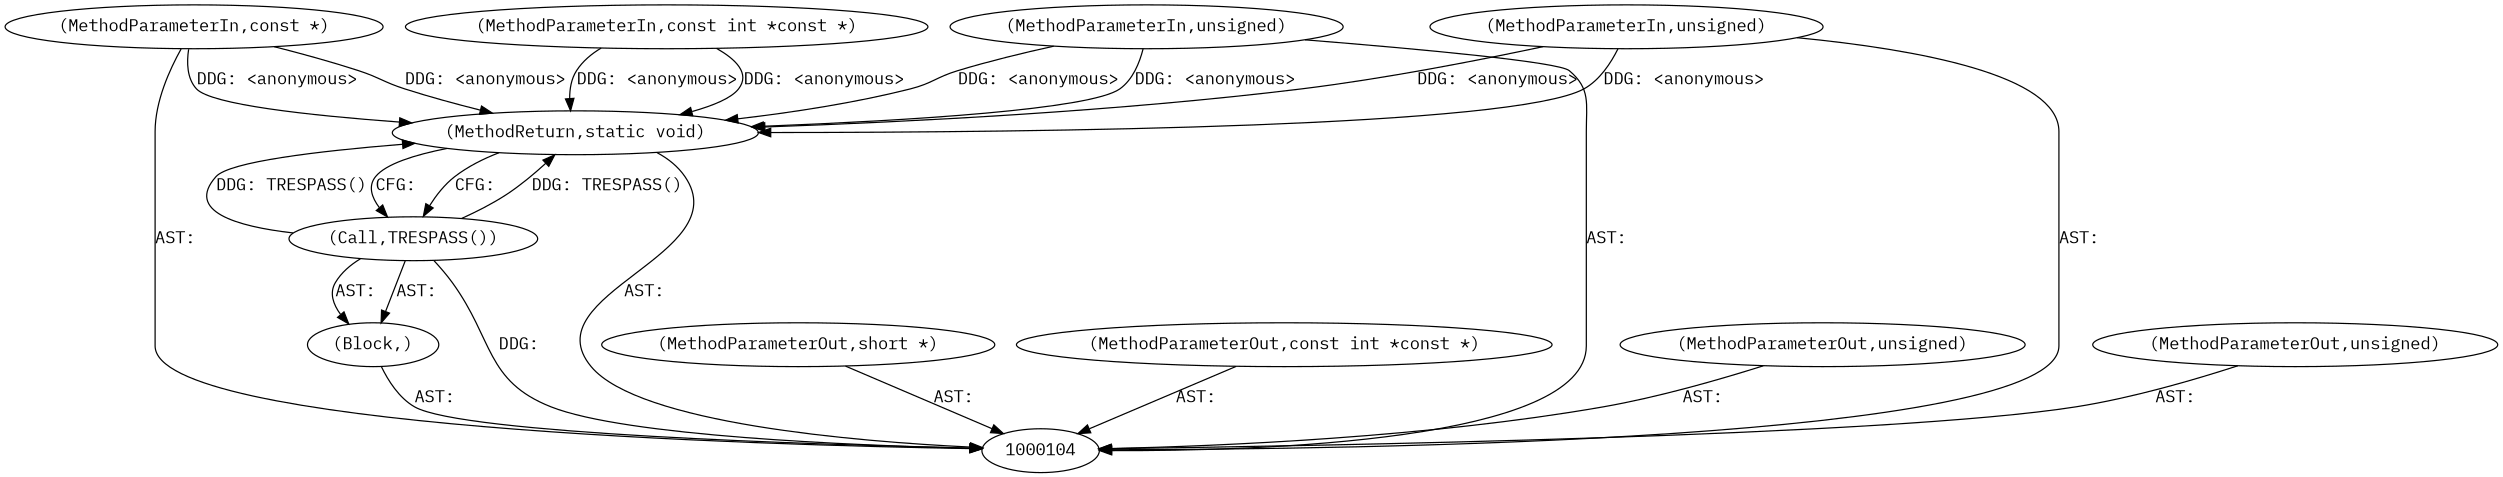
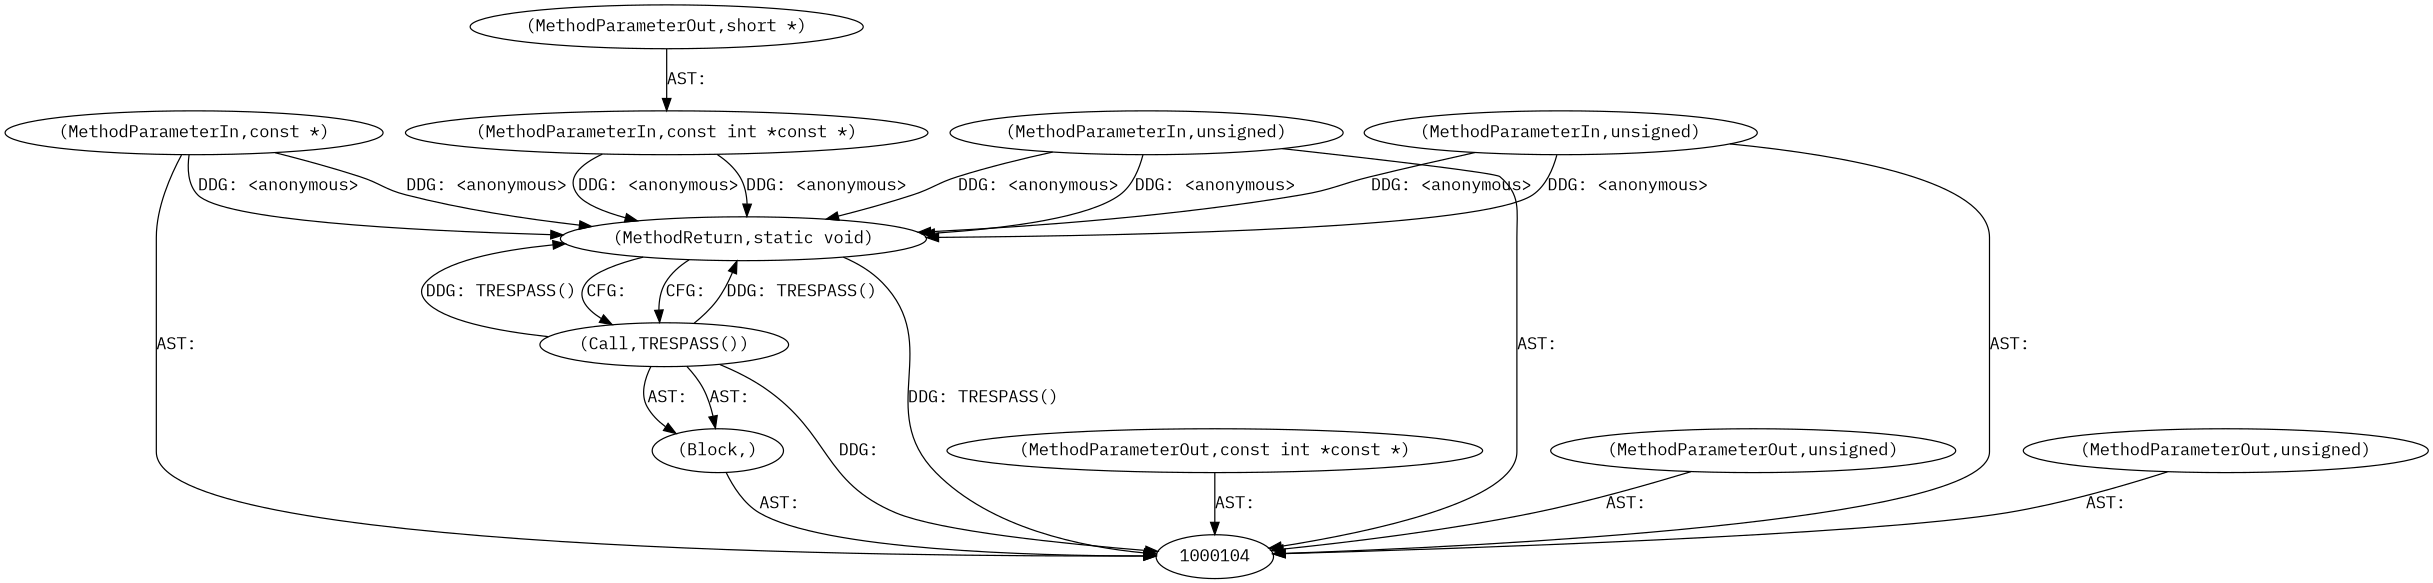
edge "(MethodReturn,static void)" -> "1000104": label "AST: " -> "DDG: TRESPASS()"
edge "(MethodParameterOut,short *)" -> "1000104": now "(MethodParameterOut,short *)" -> "(MethodParameterIn,const int *const *)"
